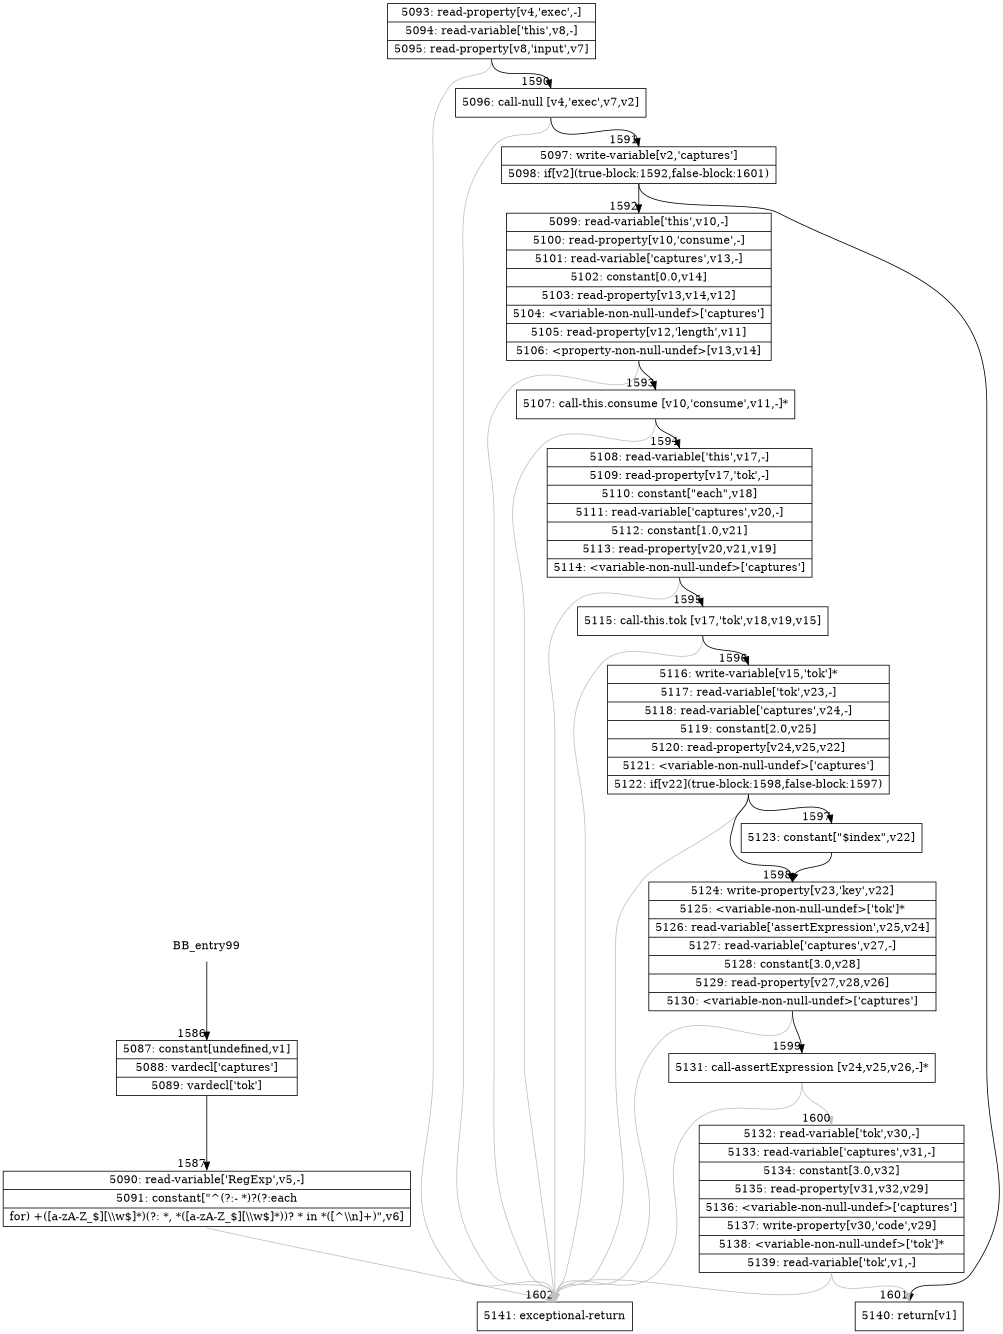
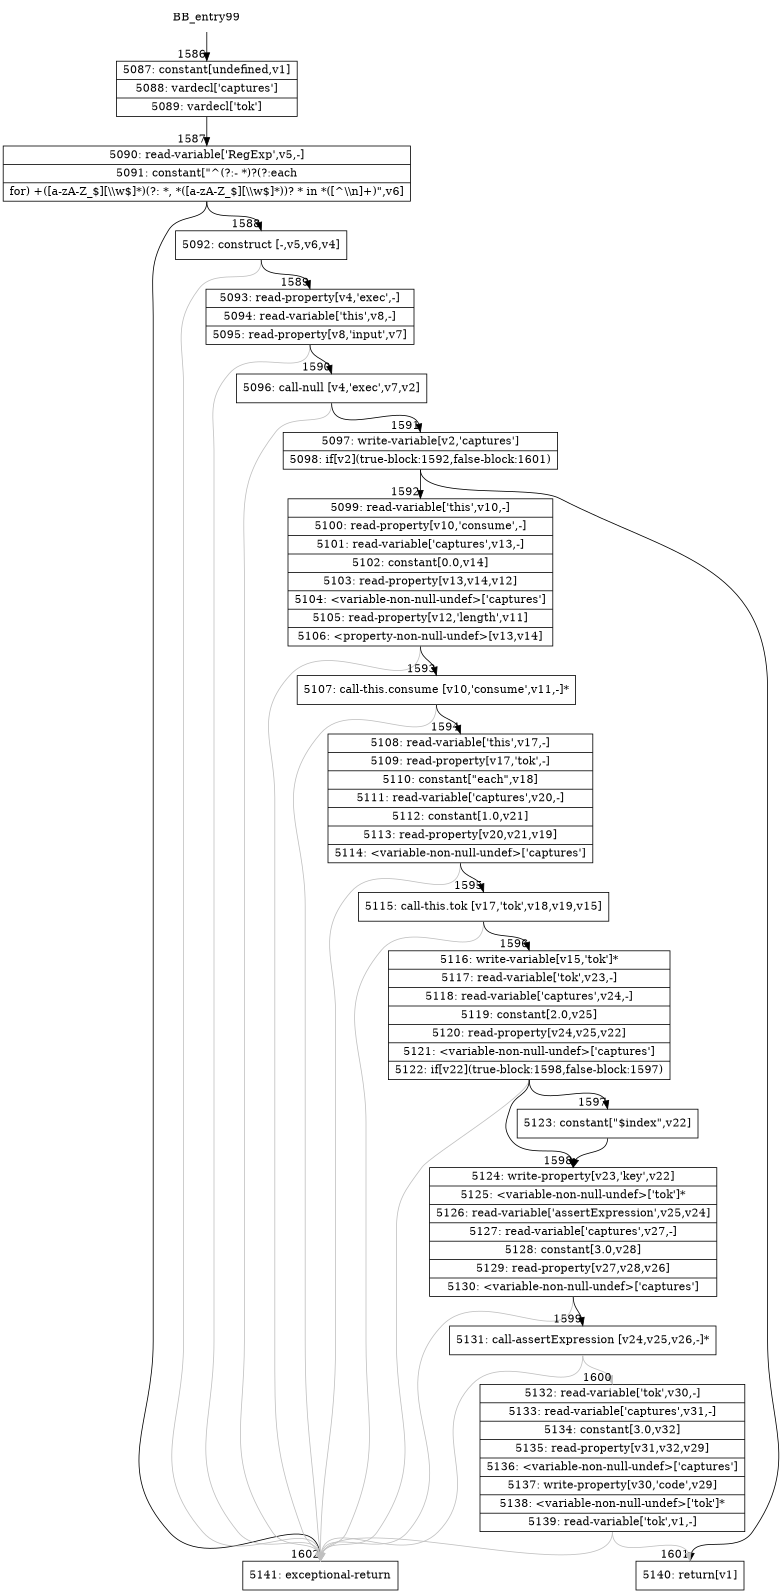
node "5092: construct [-,v5,v6,v4]": added
edge "5090: read-variable['RegExp',v5,-]" -> "5141: exceptional-return": color gray -> black
